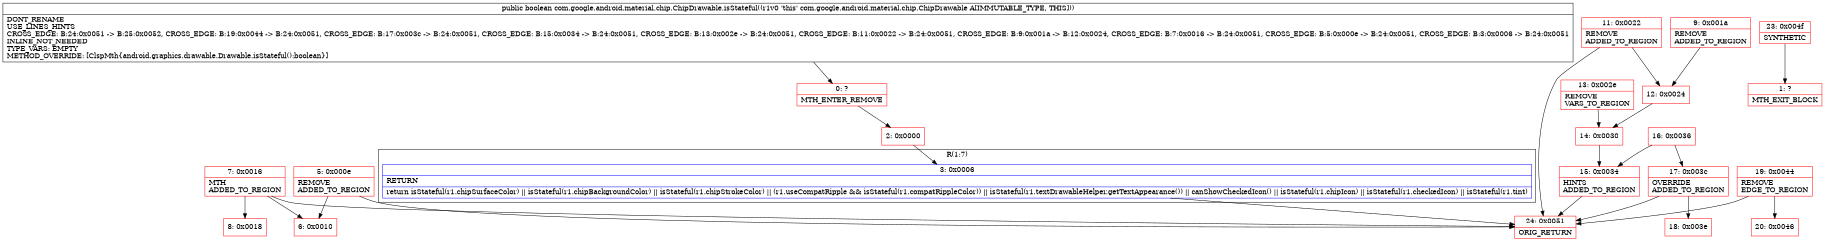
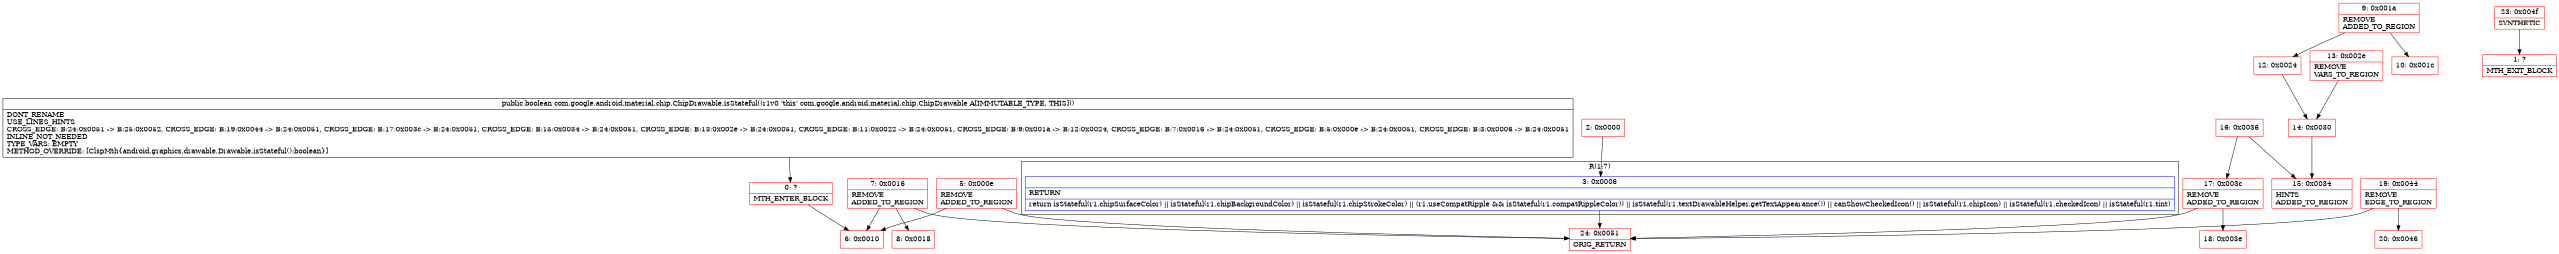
node "11: 0x0022": removed
node "10: 0x001c": added
node "0: ?": text "MTH_ENTER_REMOVE" -> "MTH_ENTER_BLOCK"
edge "0: ?" -> "2: 0x0000": now "0: ?" -> "6: 0x0010"
node "7: 0x0016": text "MTH" -> "REMOVE"
node "17: 0x003c": text "OVERRIDE" -> "REMOVE"
edge "15: 0x0034" -> "24: 0x0051": removed
